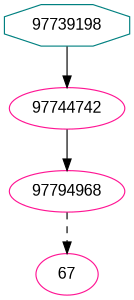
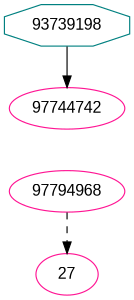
node "97739198": label "97739198" -> "93739198"
edge "97744742" -> "97794968": removed
node "67": label "67" -> "27"
